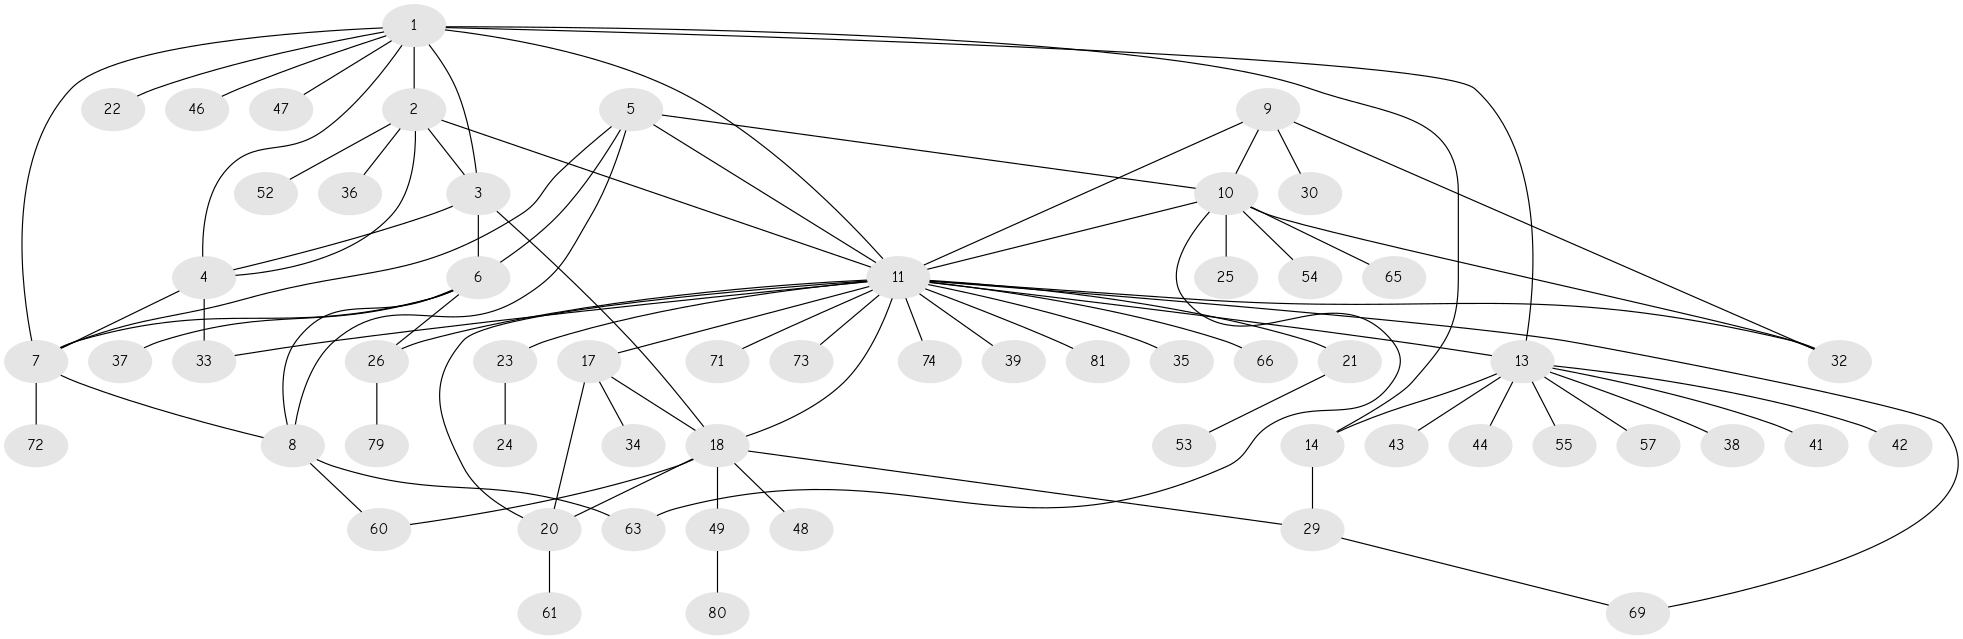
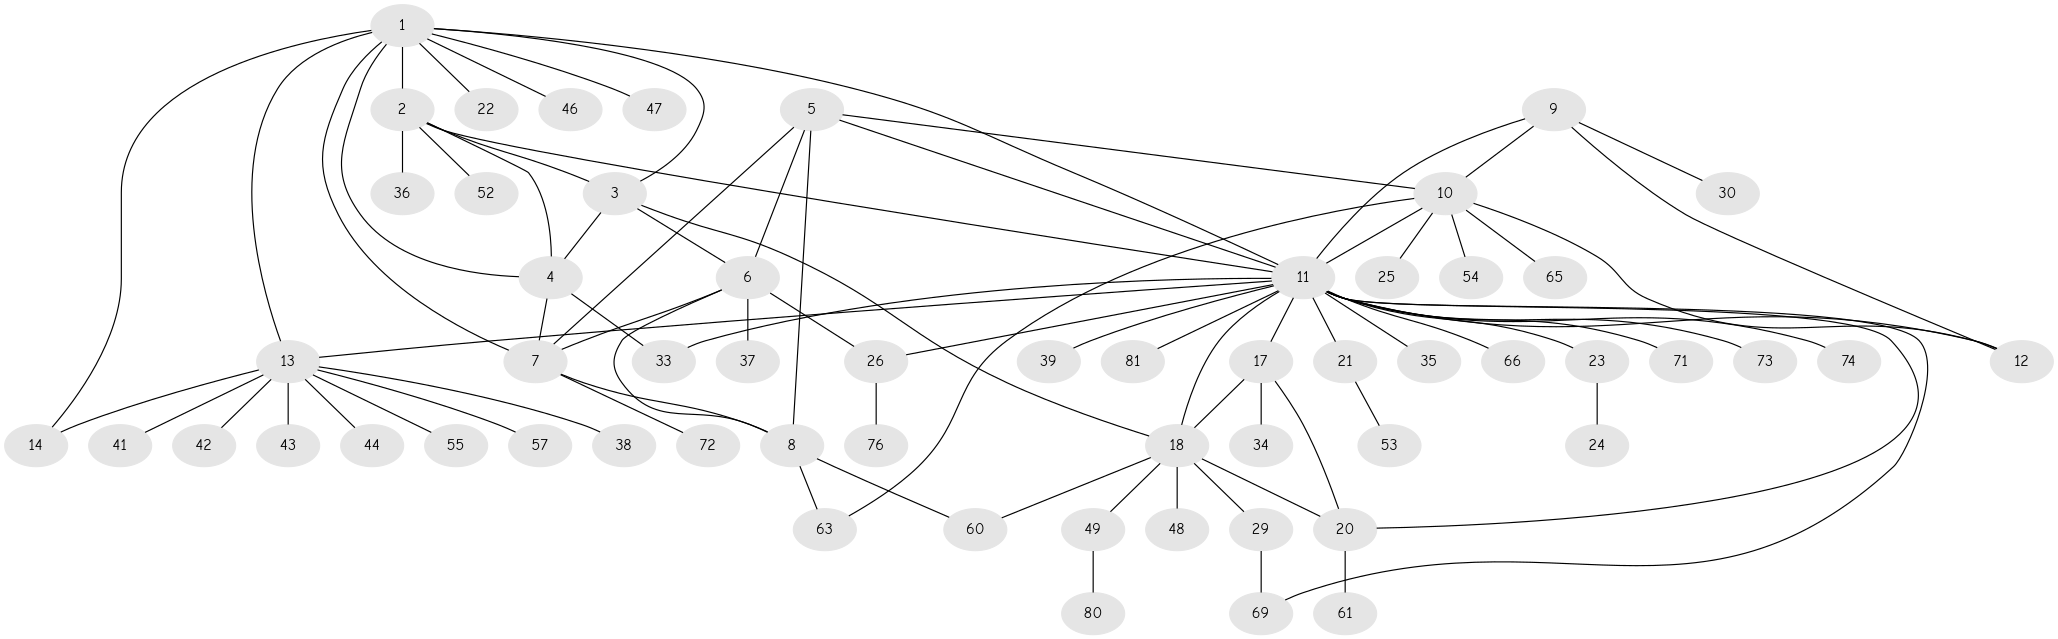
node "32": label "32" -> "12"
node "79": label "79" -> "76"
edge "14" -- "29": removed
